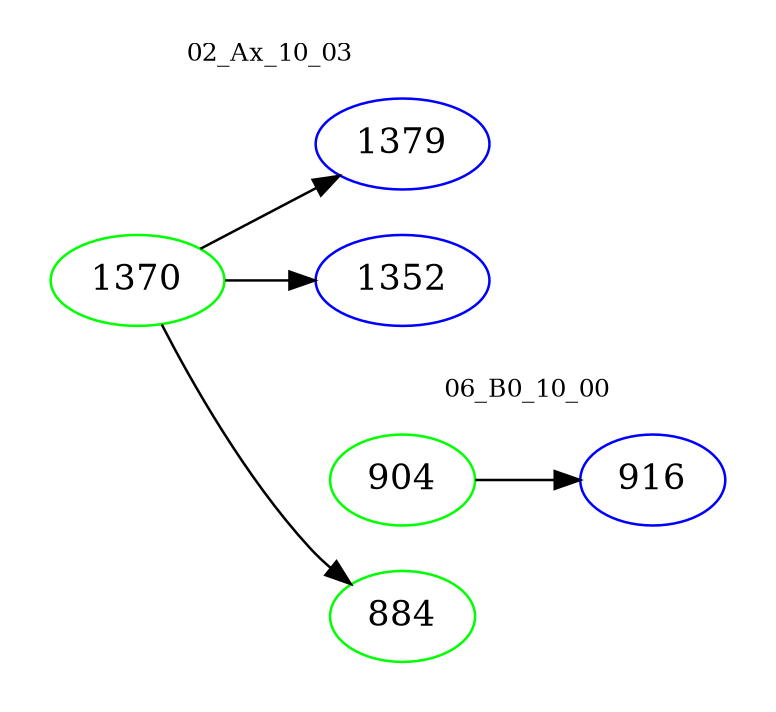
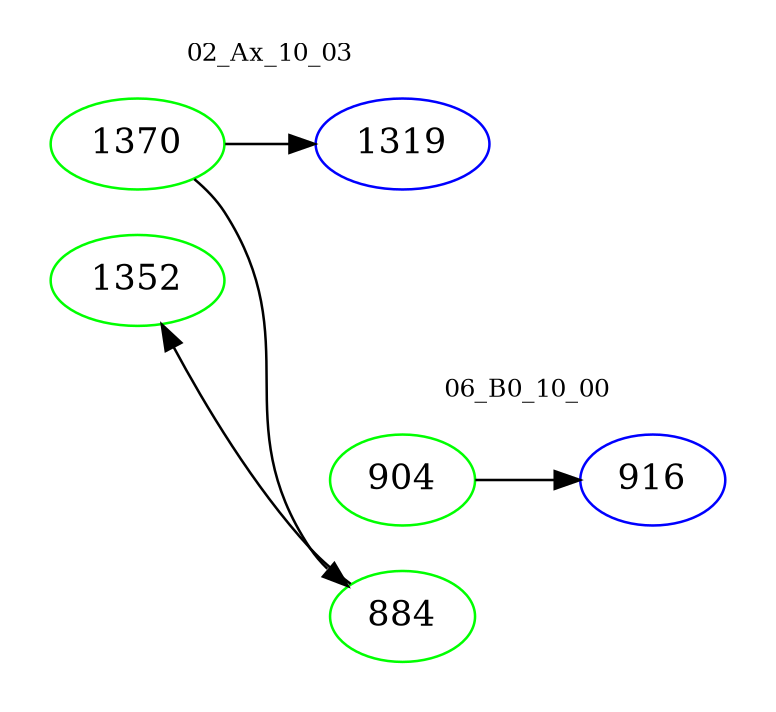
node "1379": label "1379" -> "1319"
edge "1370" -> "1352": now "884" -> "1352"
node "1352": color blue -> green
